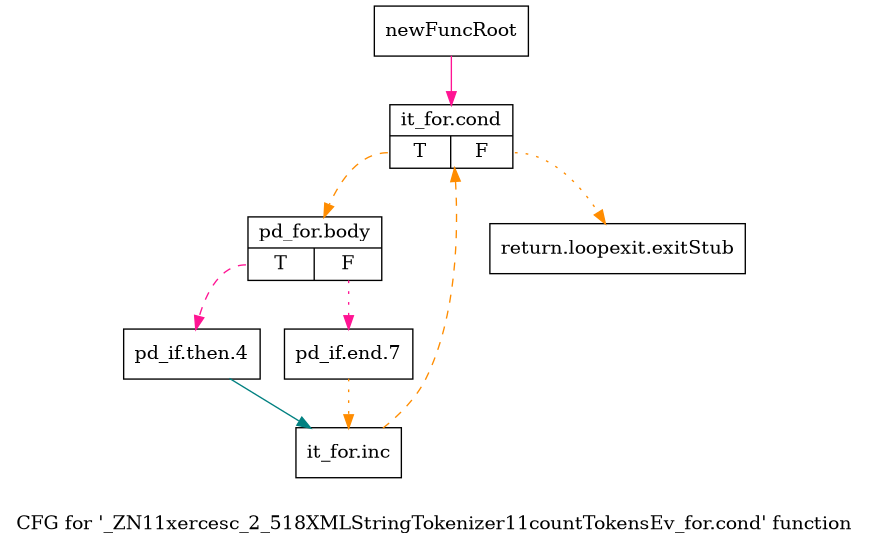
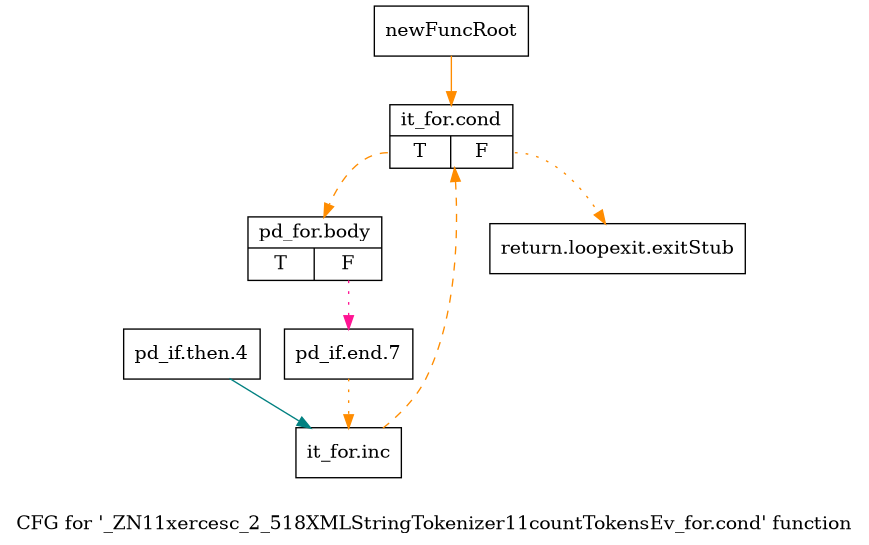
edge "newFuncRoot" -> "it_for.cond": color deeppink -> darkorange
edge "pd_for.body" -> "pd_if.then.4": removed
